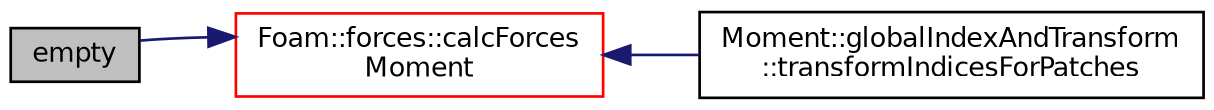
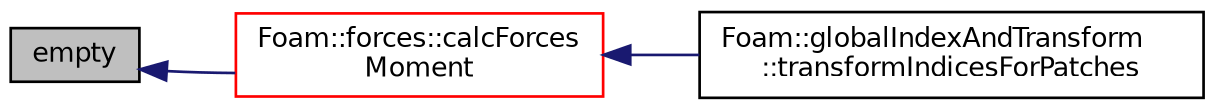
edge "empty" -> "Foam::forces::calcForces Moment": reversed
node "Moment::globalIndexAndTransform ::transformIndicesForPatches": label "Moment::globalIndexAndTransform ::transformIndicesForPatches" -> "Foam::globalIndexAndTransform ::transformIndicesForPatches"
